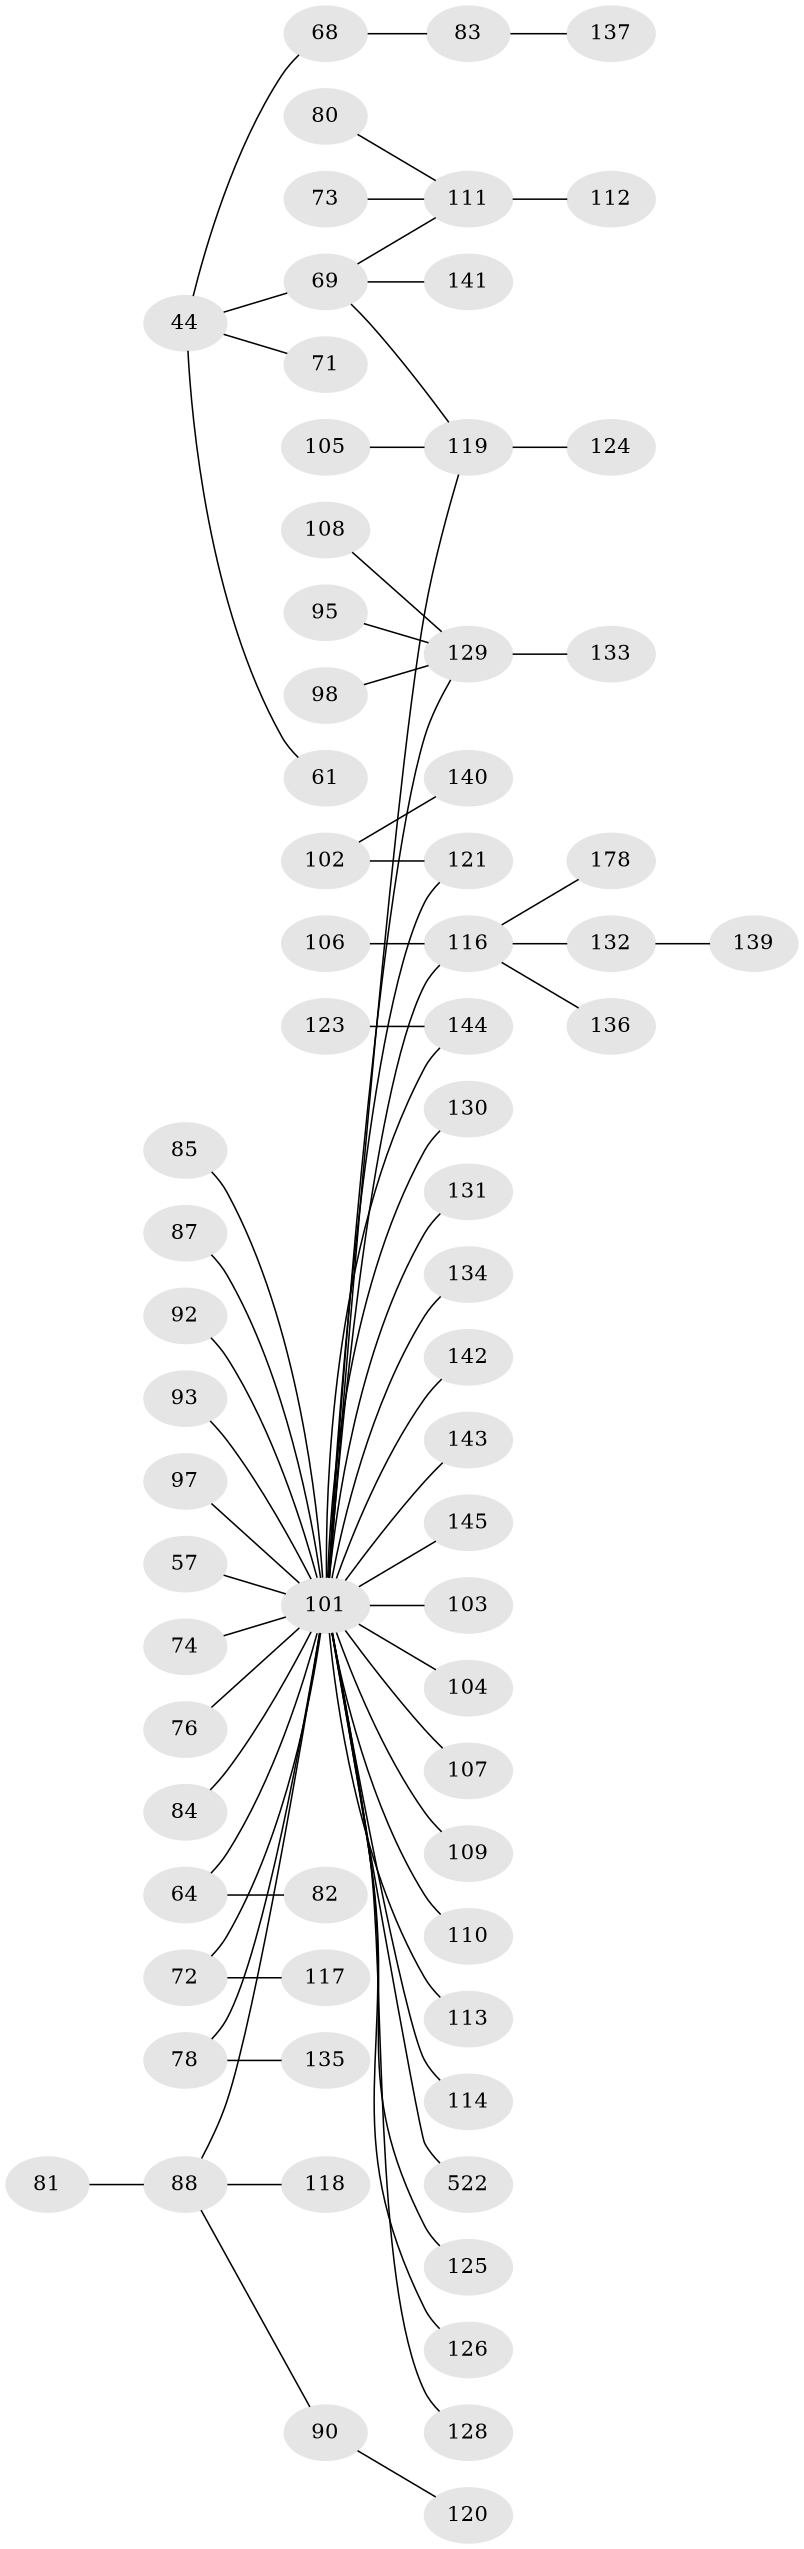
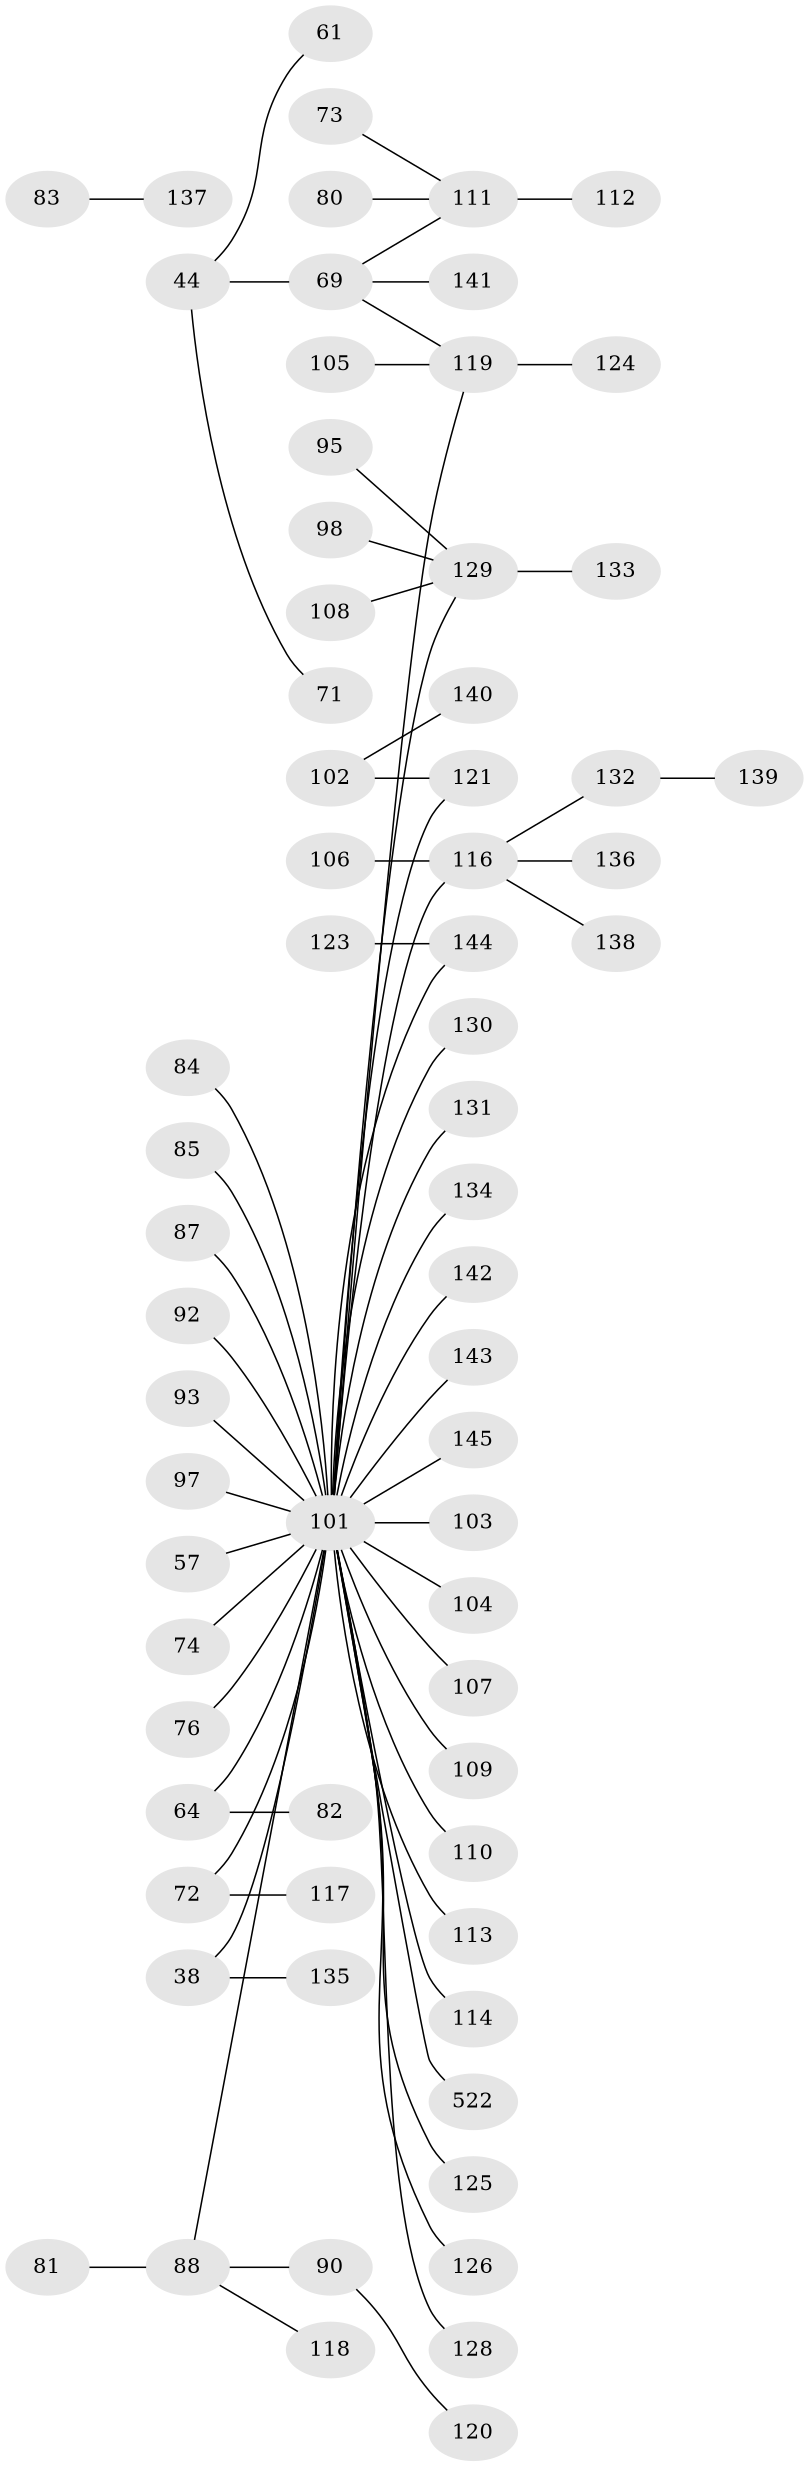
node "68": removed
node "178": label "178" -> "138"
node "78": label "78" -> "38"
